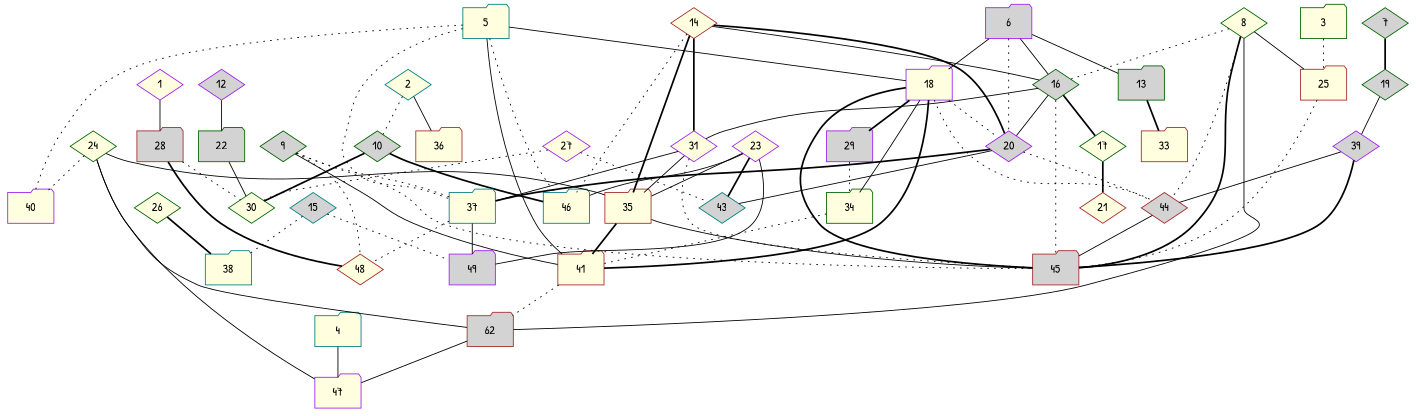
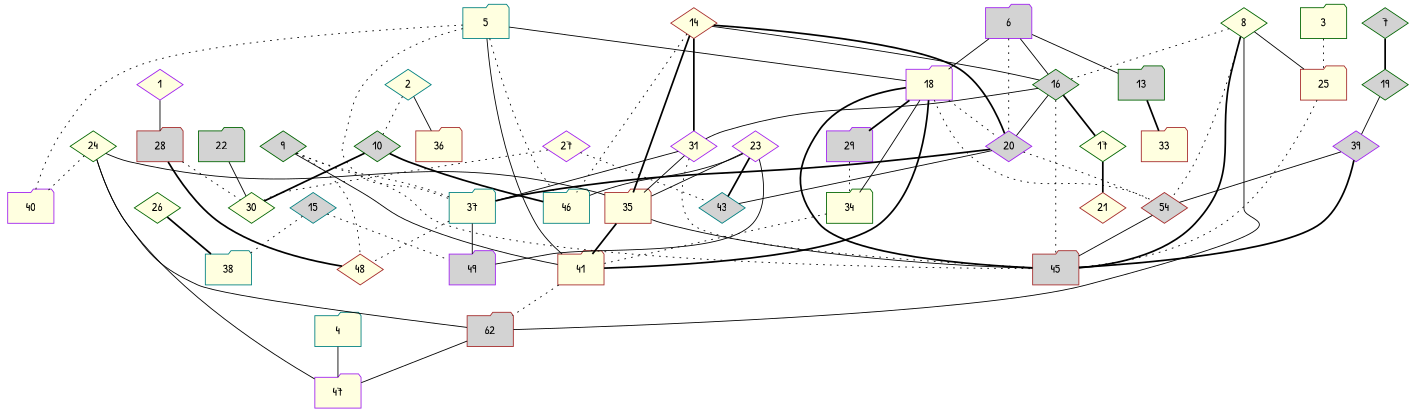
node "12": removed
node "44": label "44" -> "54"
